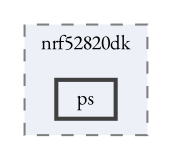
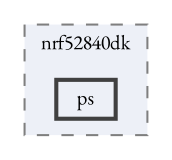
cluster "nrf52820dk": label "nrf52820dk" -> "nrf52840dk"
